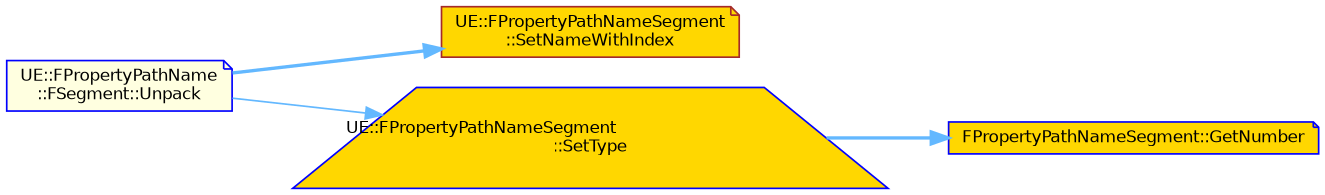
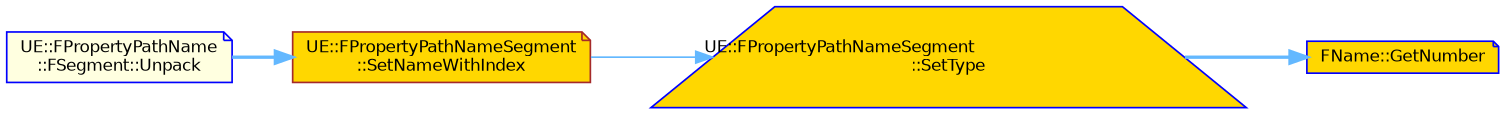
edge "UE::FPropertyPathName ::FSegment::Unpack" -> "UE::FPropertyPathNameSegment ::SetType": now "UE::FPropertyPathNameSegment ::SetNameWithIndex" -> "UE::FPropertyPathNameSegment ::SetType"
node "FPropertyPathNameSegment::GetNumber": label "FPropertyPathNameSegment::GetNumber" -> "FName::GetNumber"
